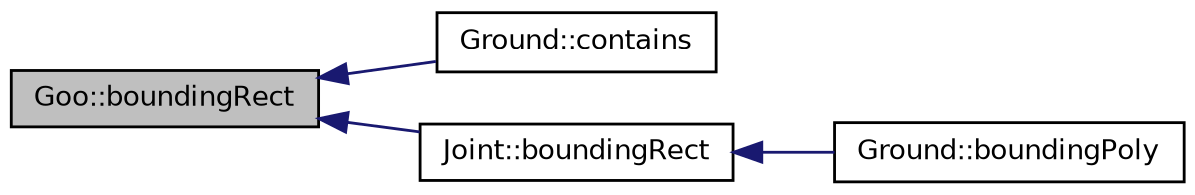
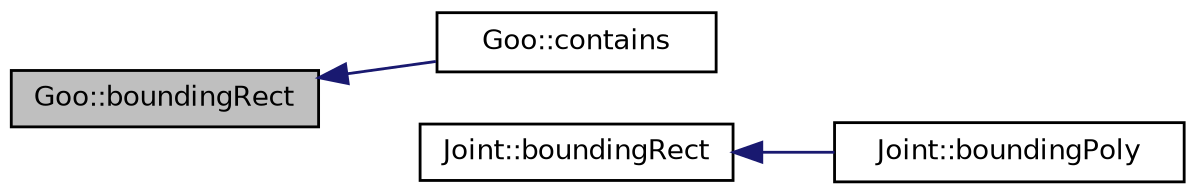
node "Ground::contains": label "Ground::contains" -> "Goo::contains"
edge "Joint::boundingRect" -> "Goo::boundingRect": removed
node "Ground::boundingPoly": label "Ground::boundingPoly" -> "Joint::boundingPoly"
